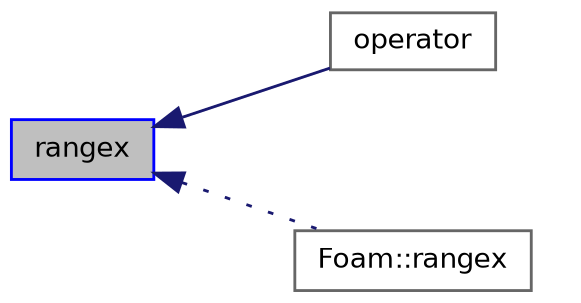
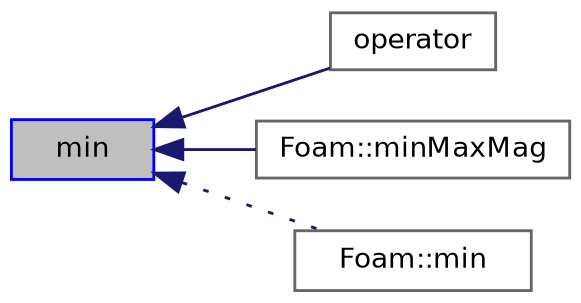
node "rangex": label "rangex" -> "min"
node "Foam::minMaxMag": added
node "Foam::rangex": label "Foam::rangex" -> "Foam::min"
